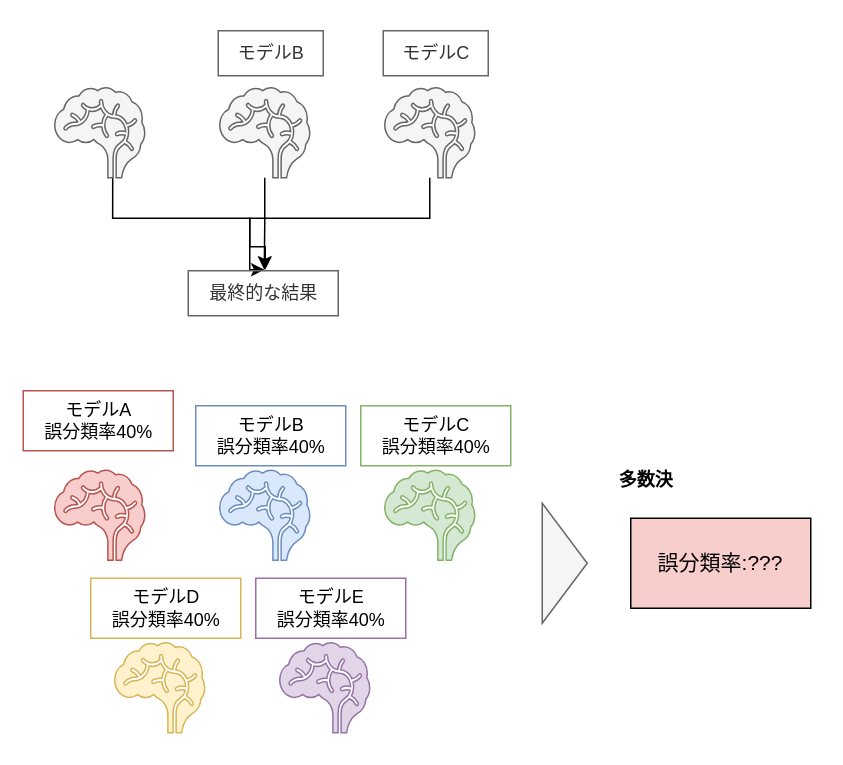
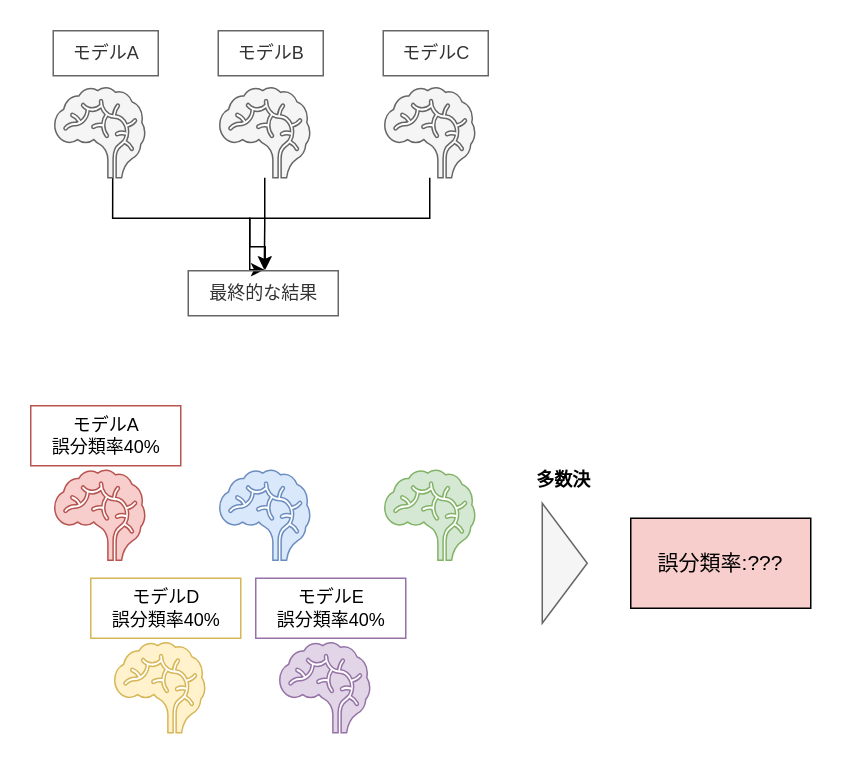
node "モデルA": added
node "モデルA 誤分類率40%": moved (98, 421) -> (106, 436)
node "モデルB 誤分類率40%": removed
node "モデルC 誤分類率40%": removed
node "多数決": moved (646, 481) -> (563, 481)
